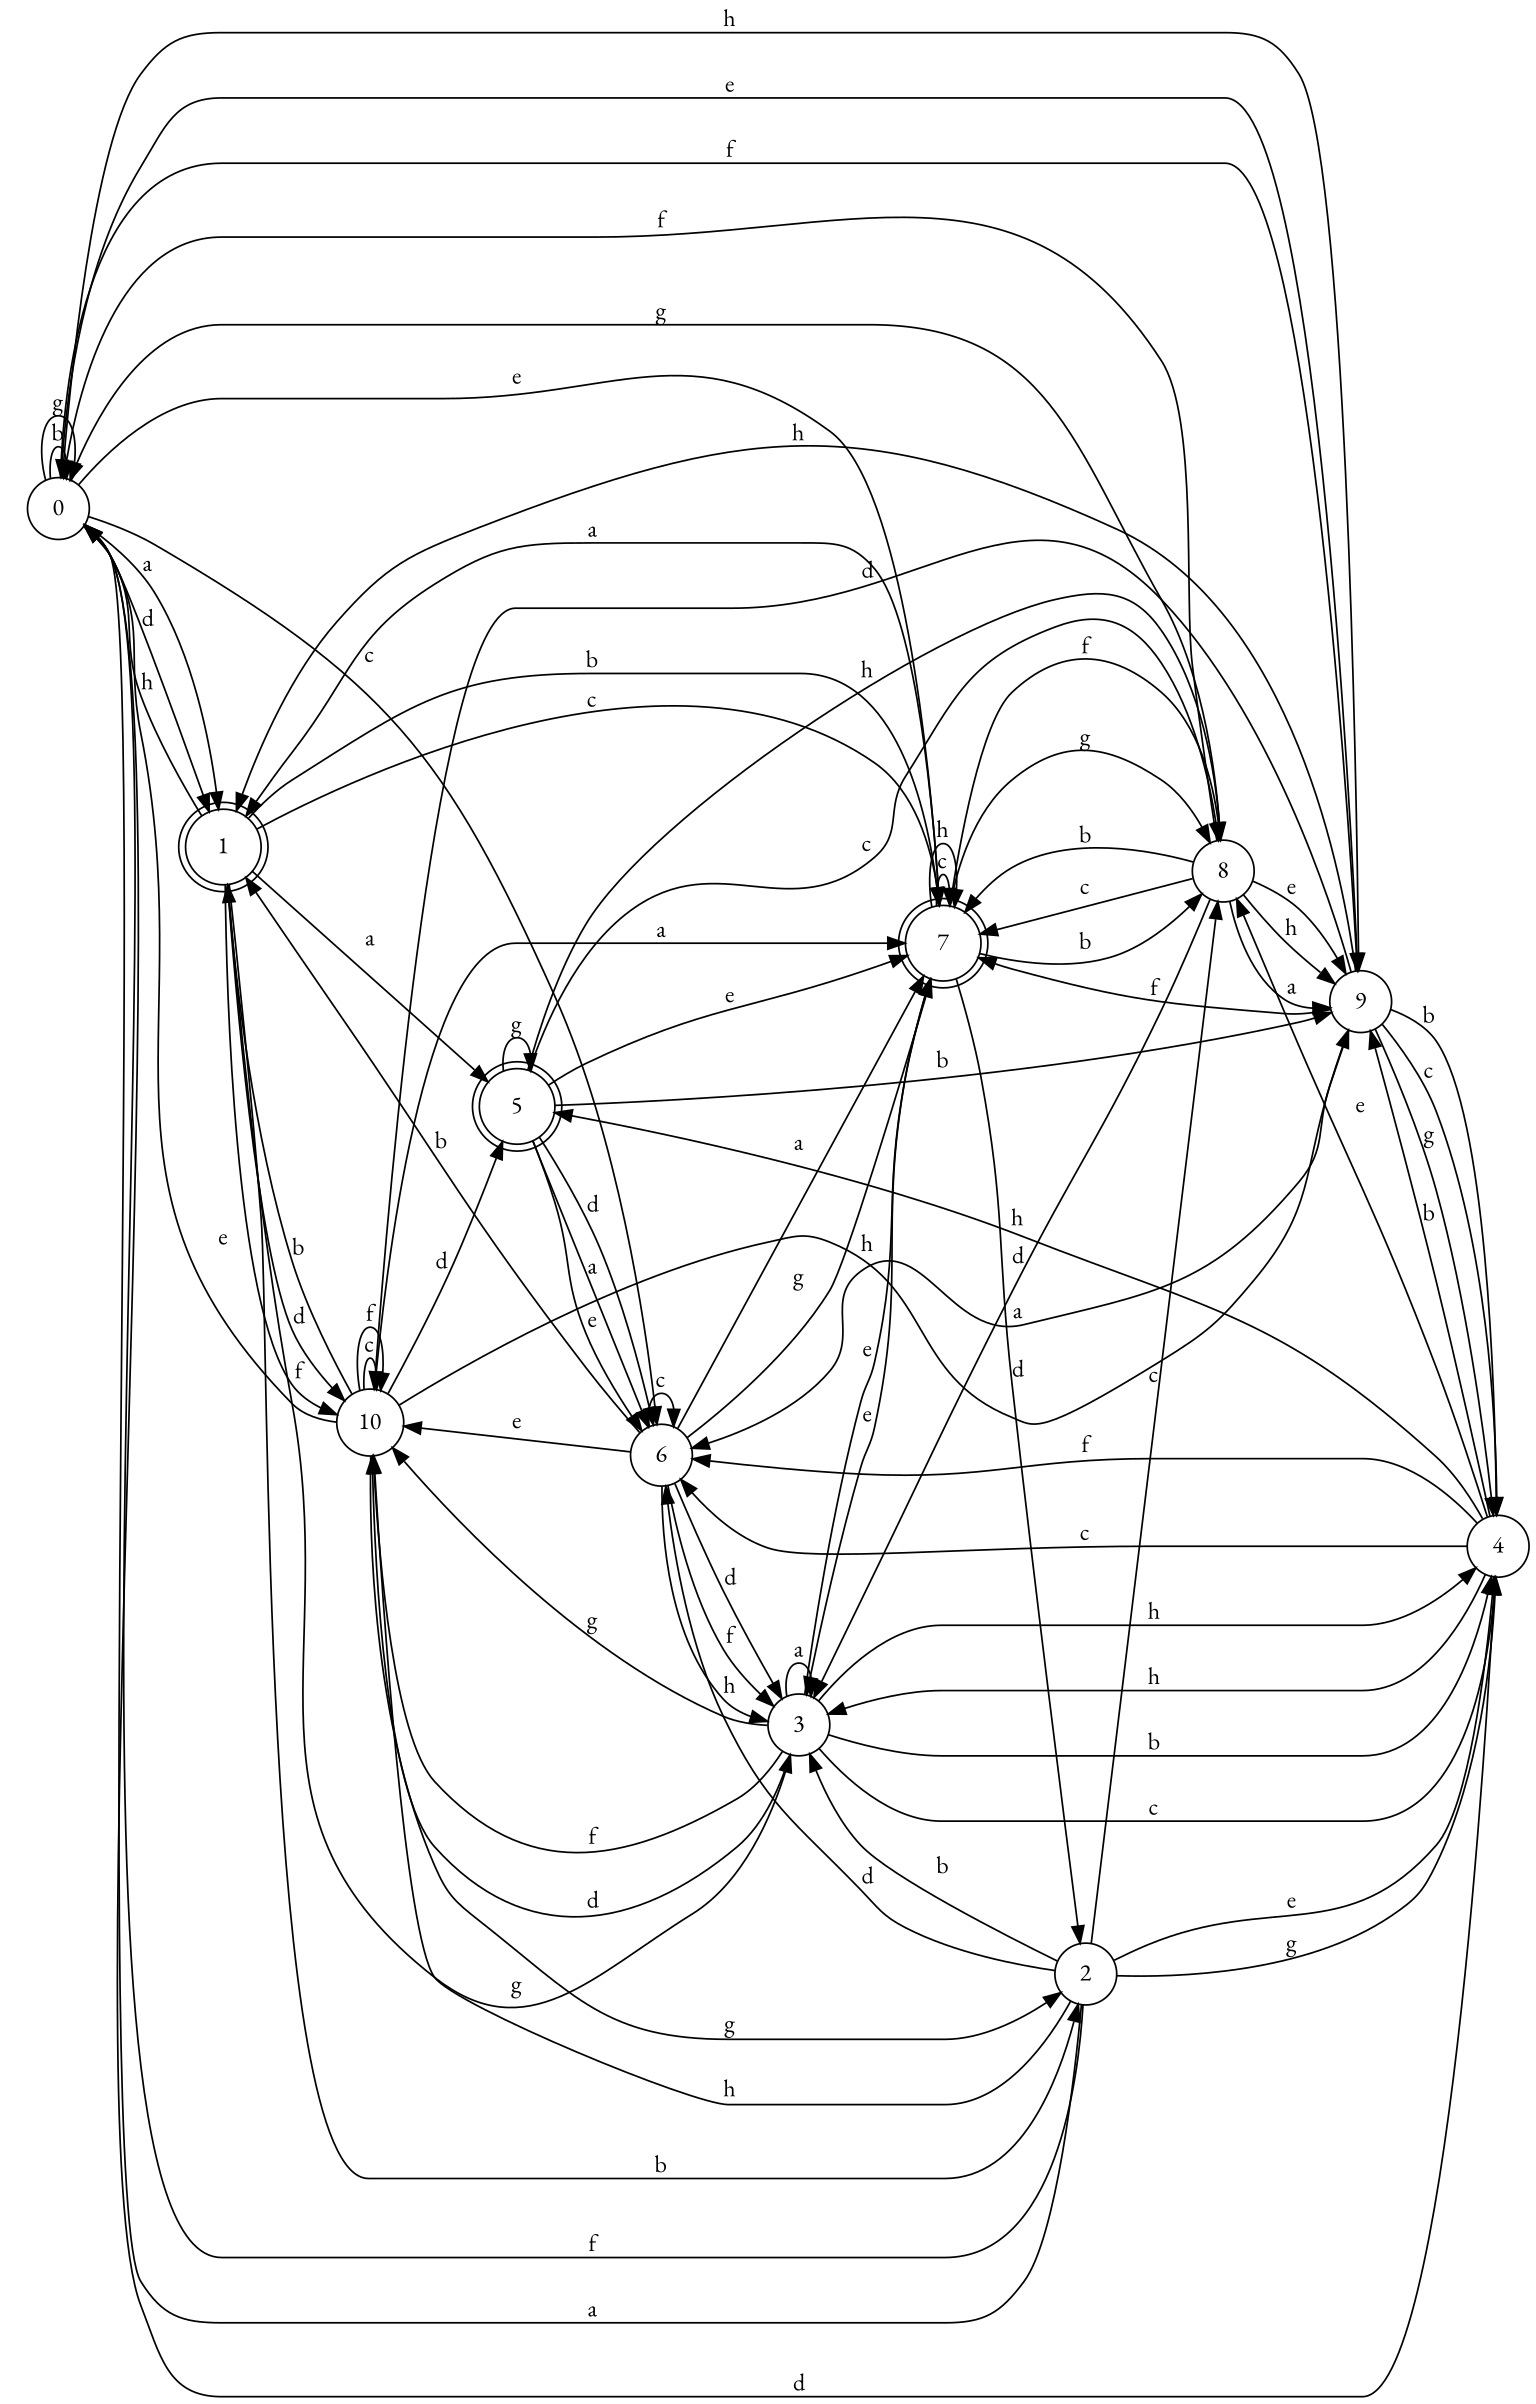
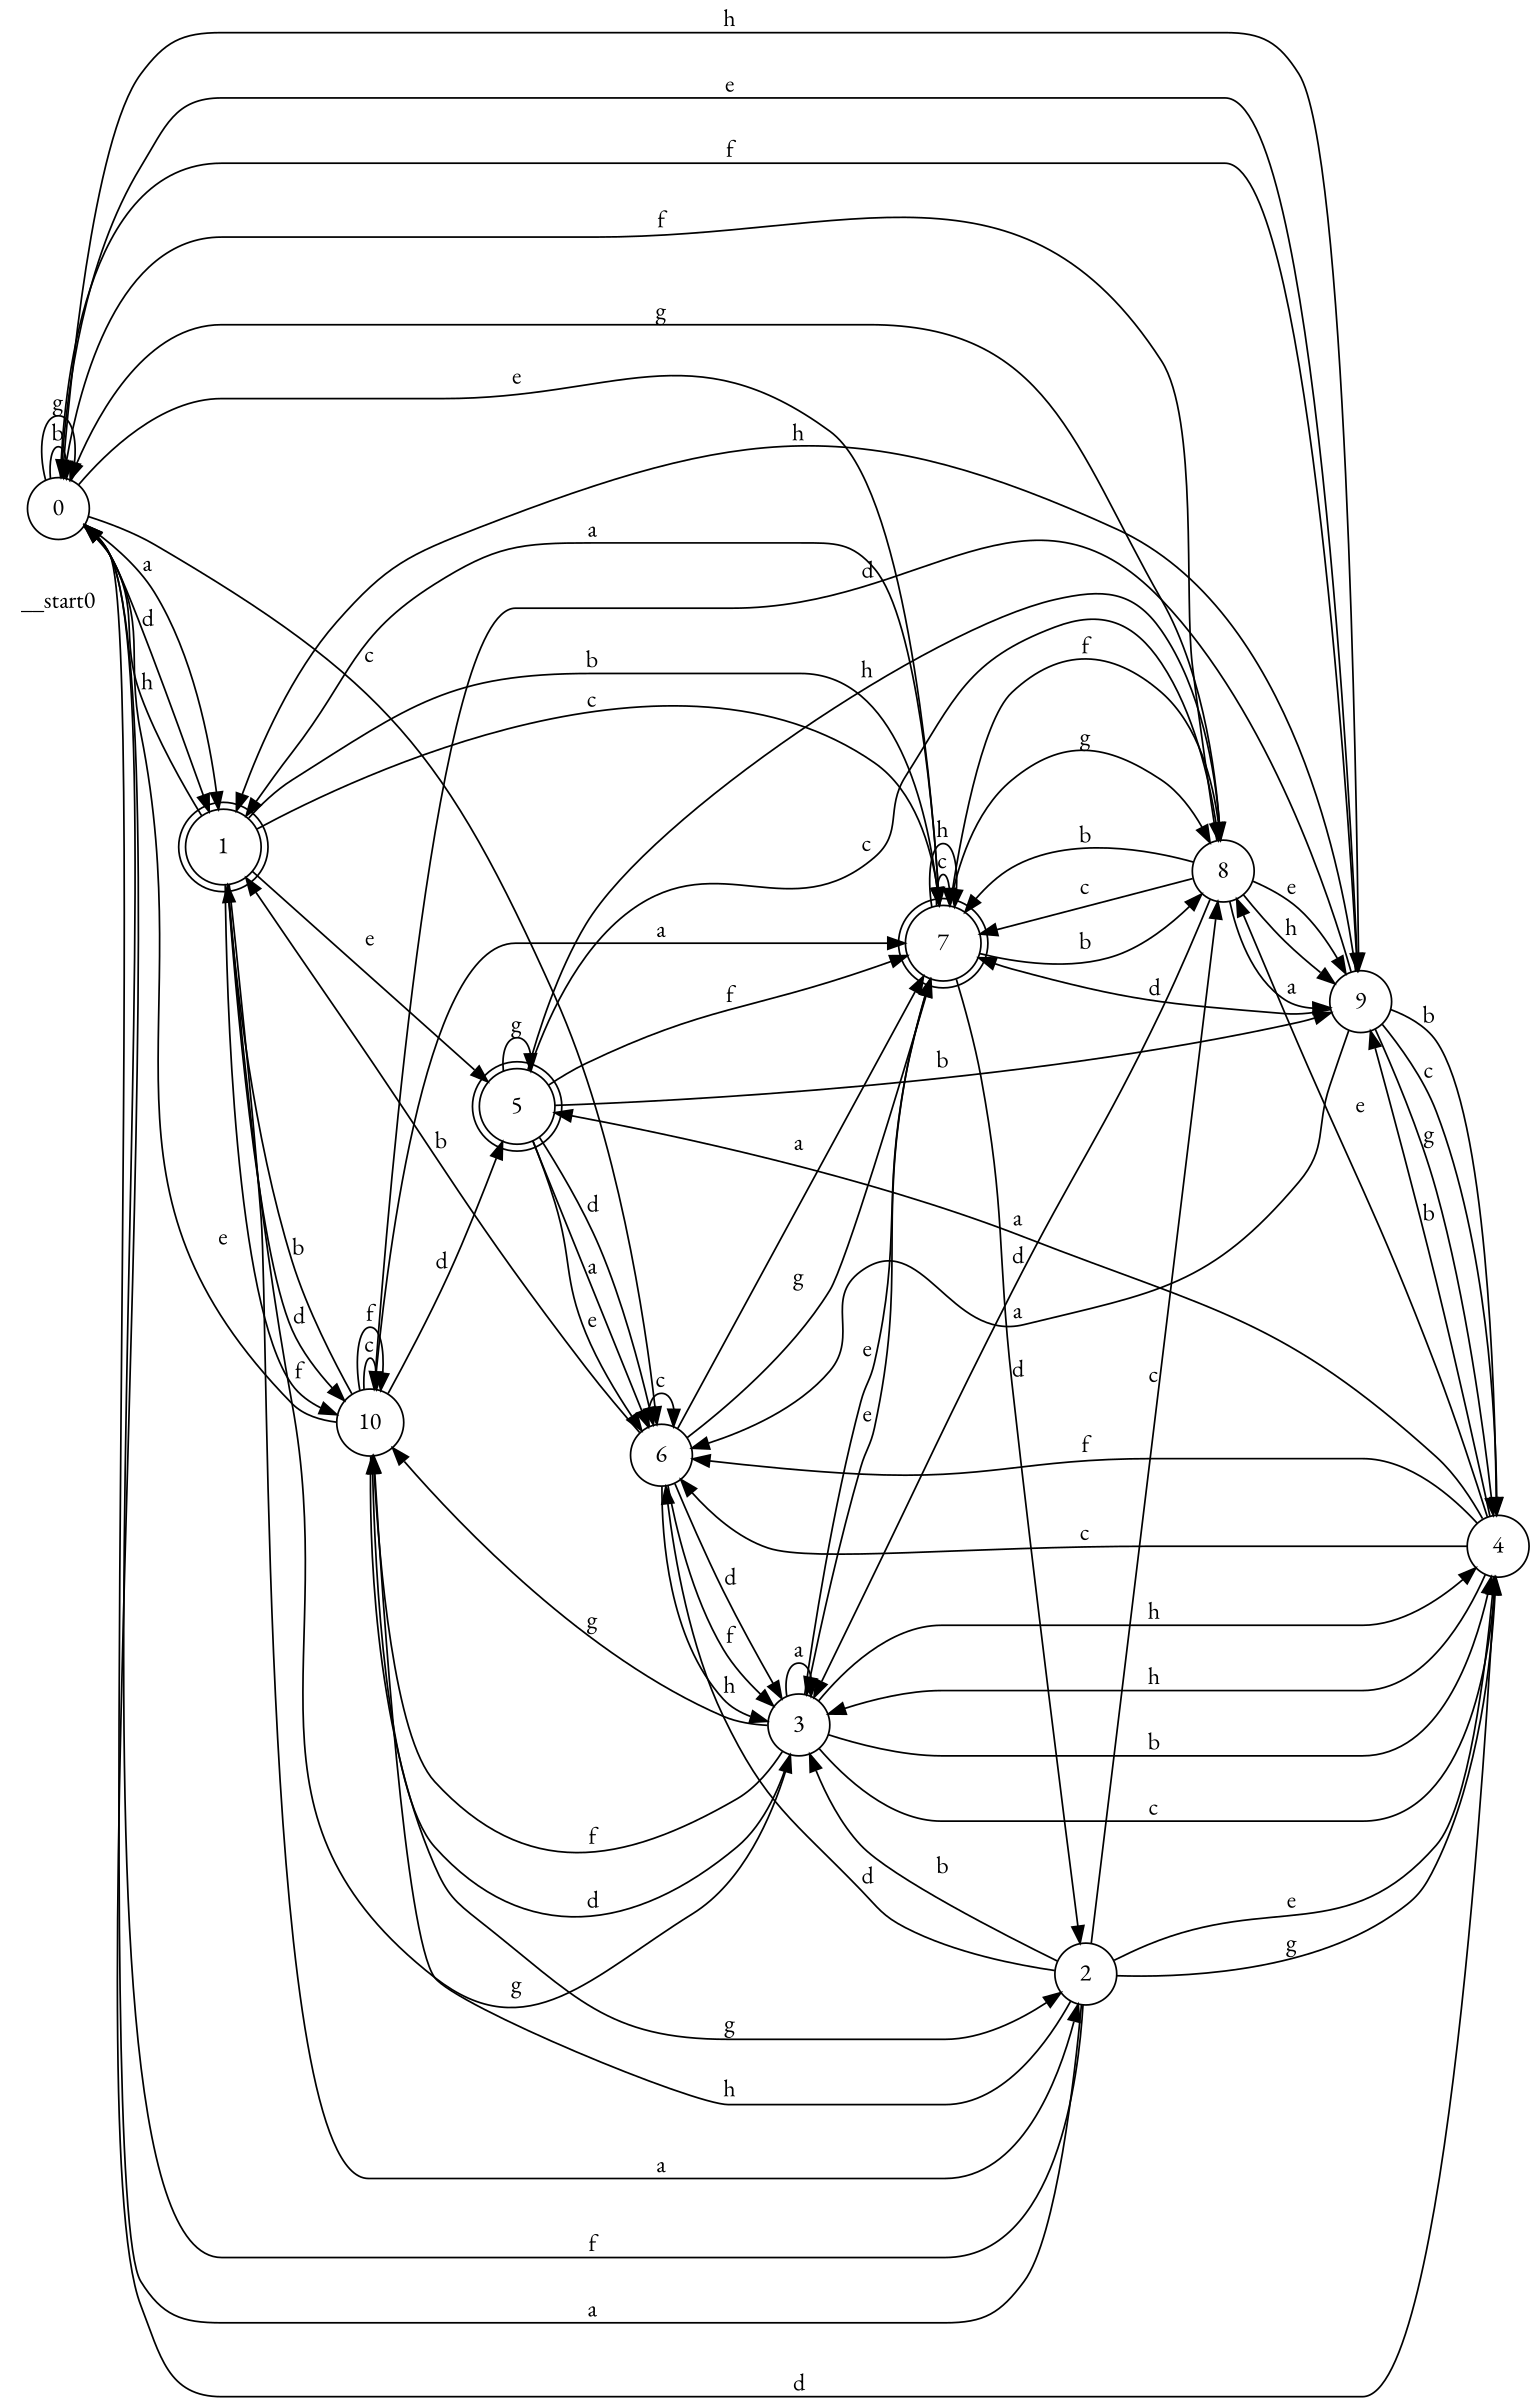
node "__start0": added
edge "1" -> "5": label "a" -> "e"
edge "9" -> "7": label "f" -> "d"
edge "5" -> "7": label "e" -> "f"
edge "4" -> "5": label "h" -> "a"
edge "10" -> "9": removed, label "h"
edge "6" -> "10": removed, label "e"
edge "1" -> "2": label "b" -> "a"
